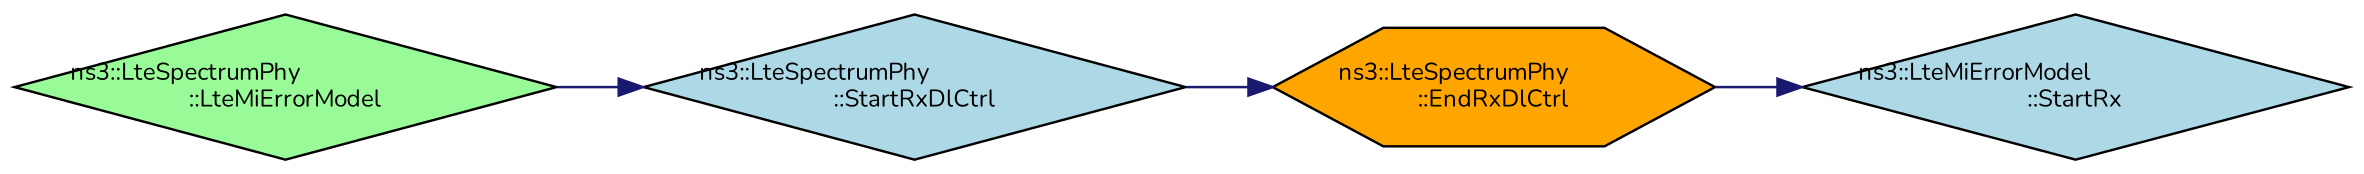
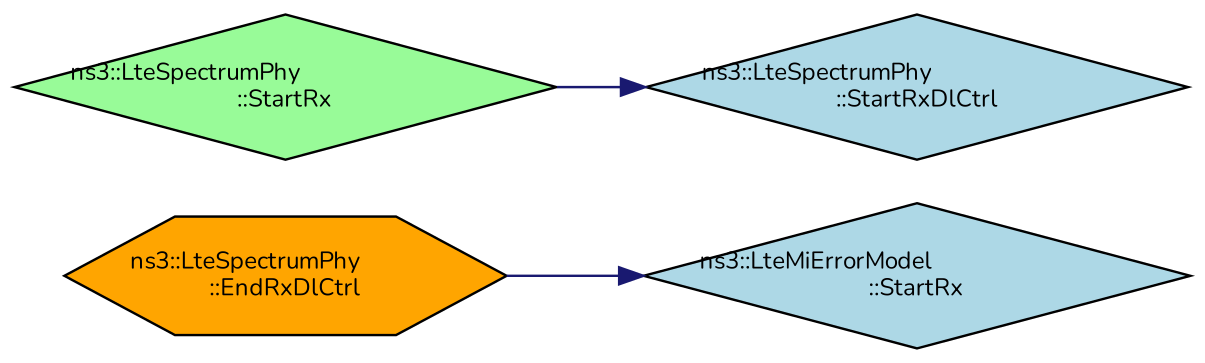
node "ns3::LteSpectrumPhy ::LteMiErrorModel": label "ns3::LteSpectrumPhy ::LteMiErrorModel" -> "ns3::LteSpectrumPhy ::StartRx"
edge "ns3::LteSpectrumPhy ::StartRxDlCtrl" -> "ns3::LteSpectrumPhy ::EndRxDlCtrl": removed
